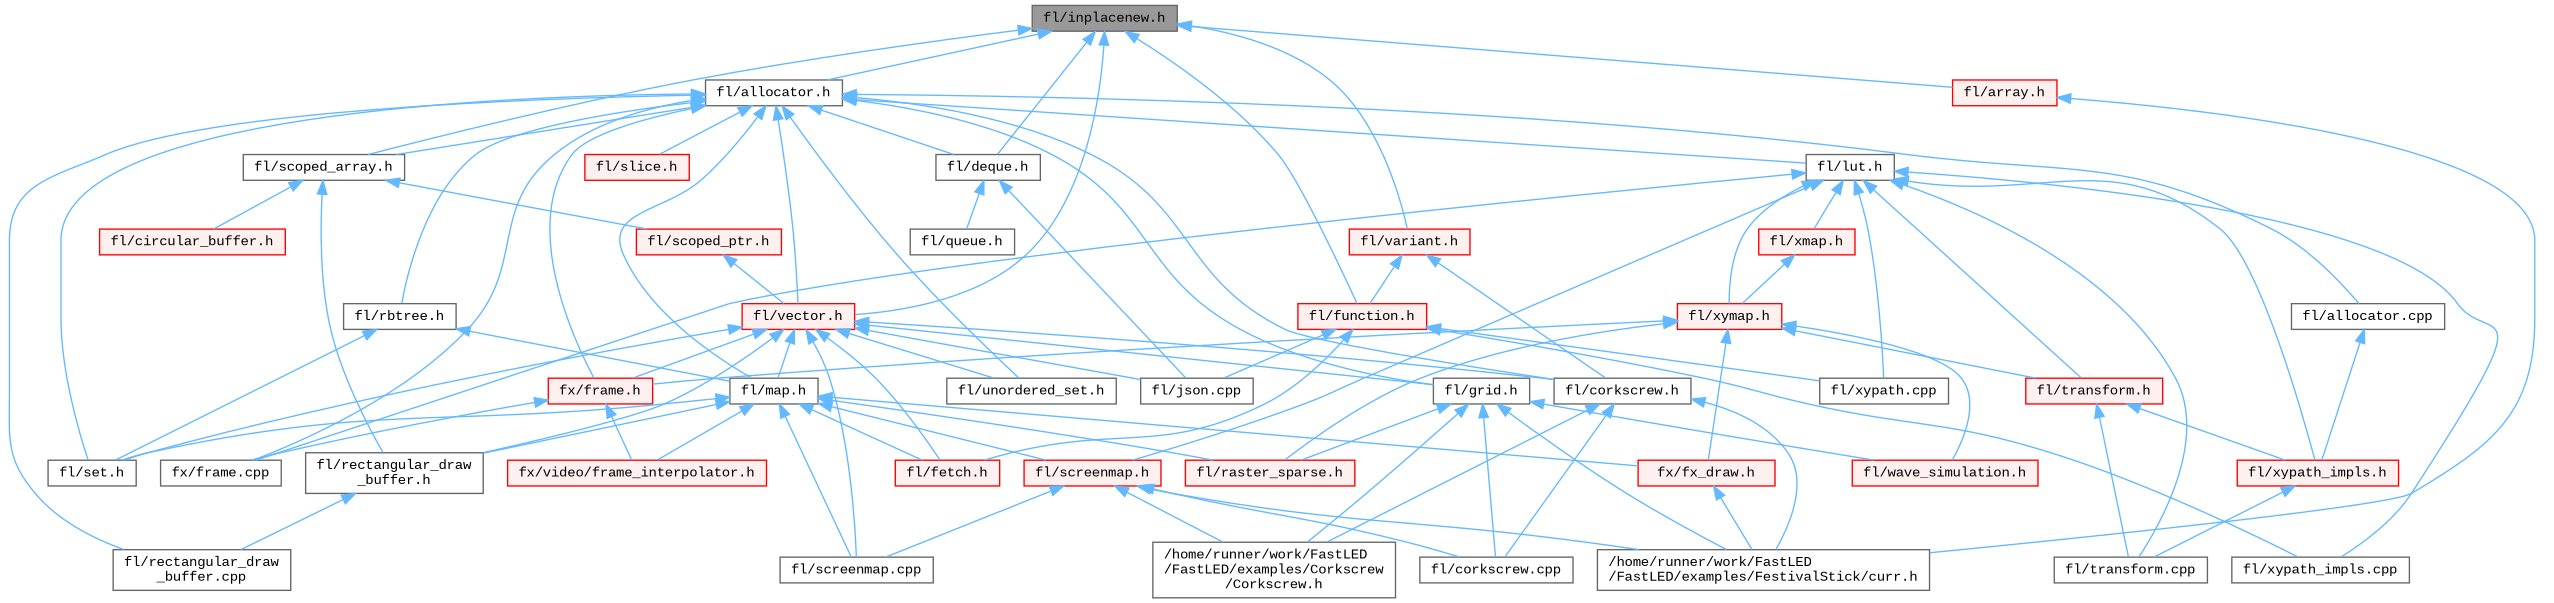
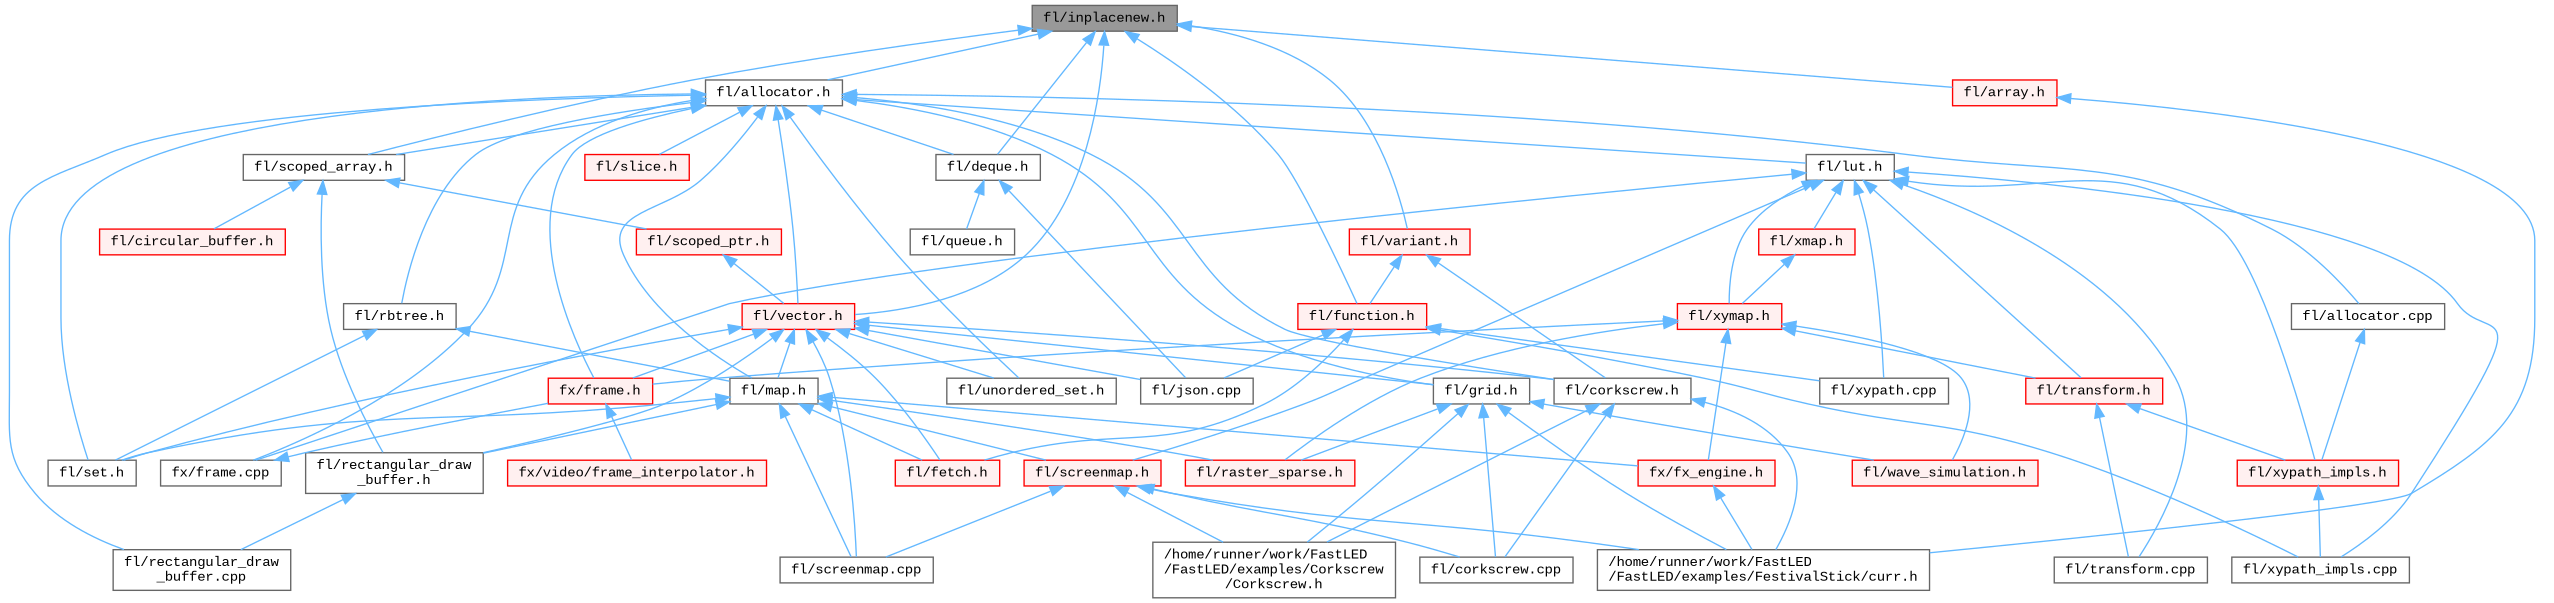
edge "fx/frame.cpp" -> "fx/frame.h": reversed
edge "fx/video/frame_interpolator.h" -> "fl/map.h": removed
node "fx/fx_draw.h": label "fx/fx_draw.h" -> "fx/fx_engine.h"
edge "fl/transform.cpp" -> "fl/xypath_impls.h": now "fl/xypath_impls.cpp" -> "fl/xypath_impls.h"
